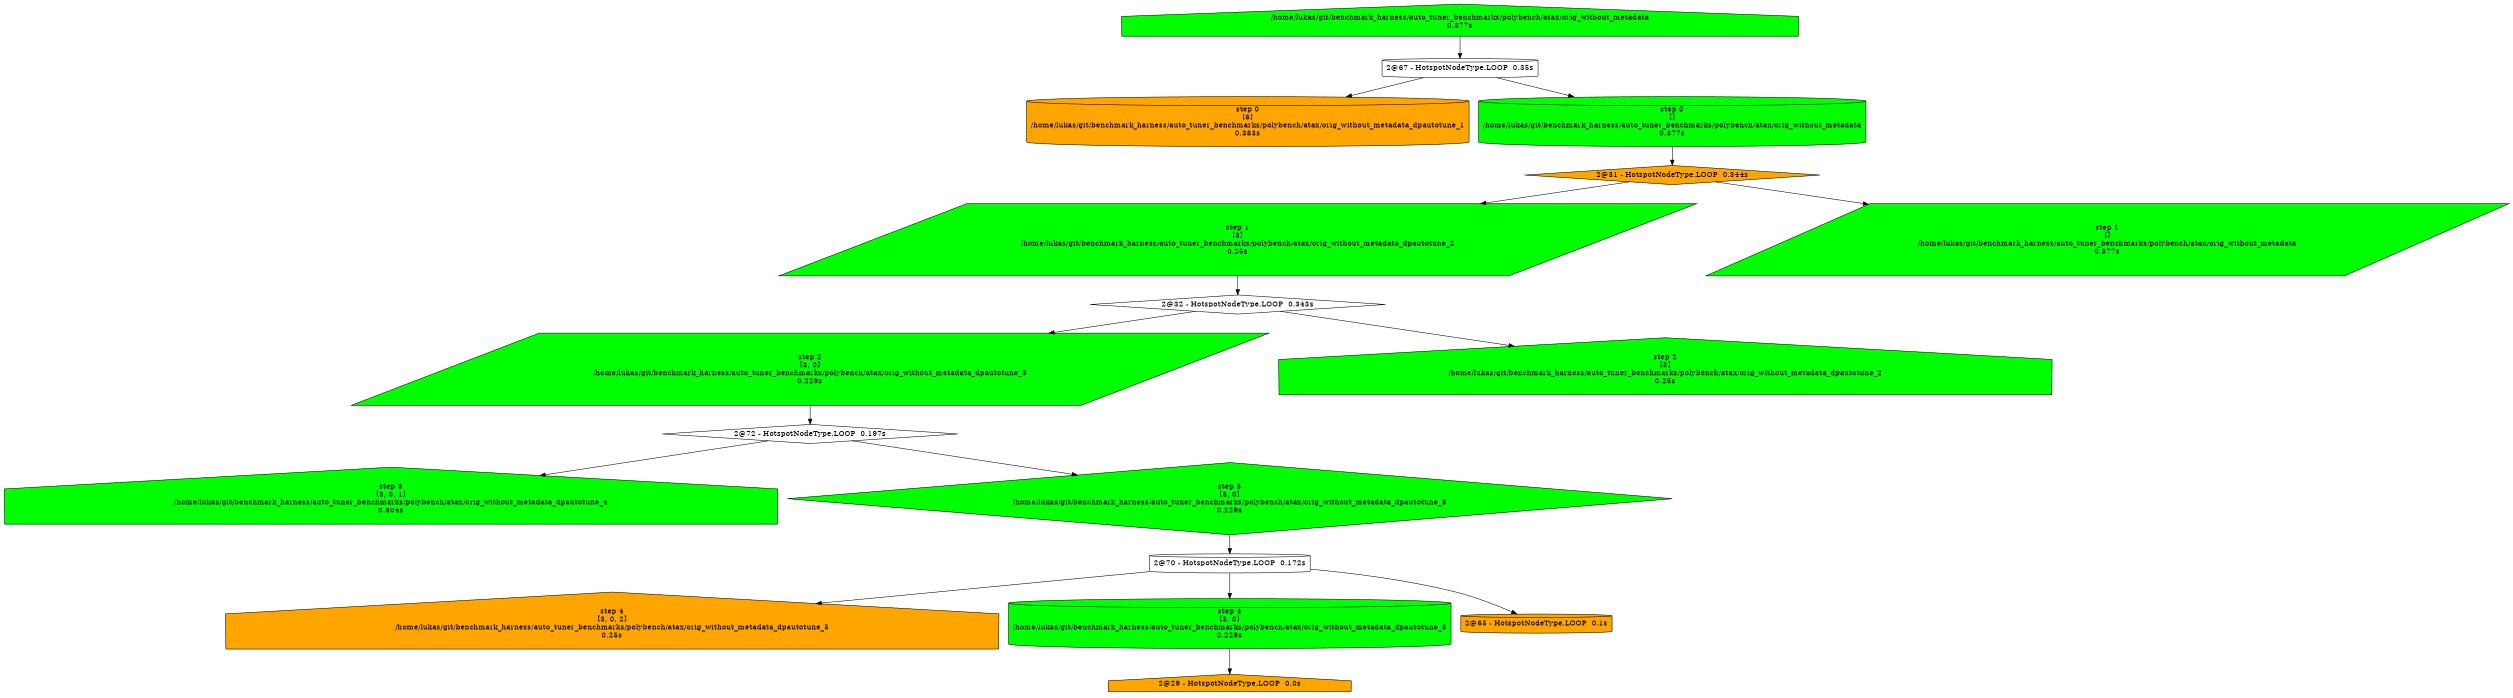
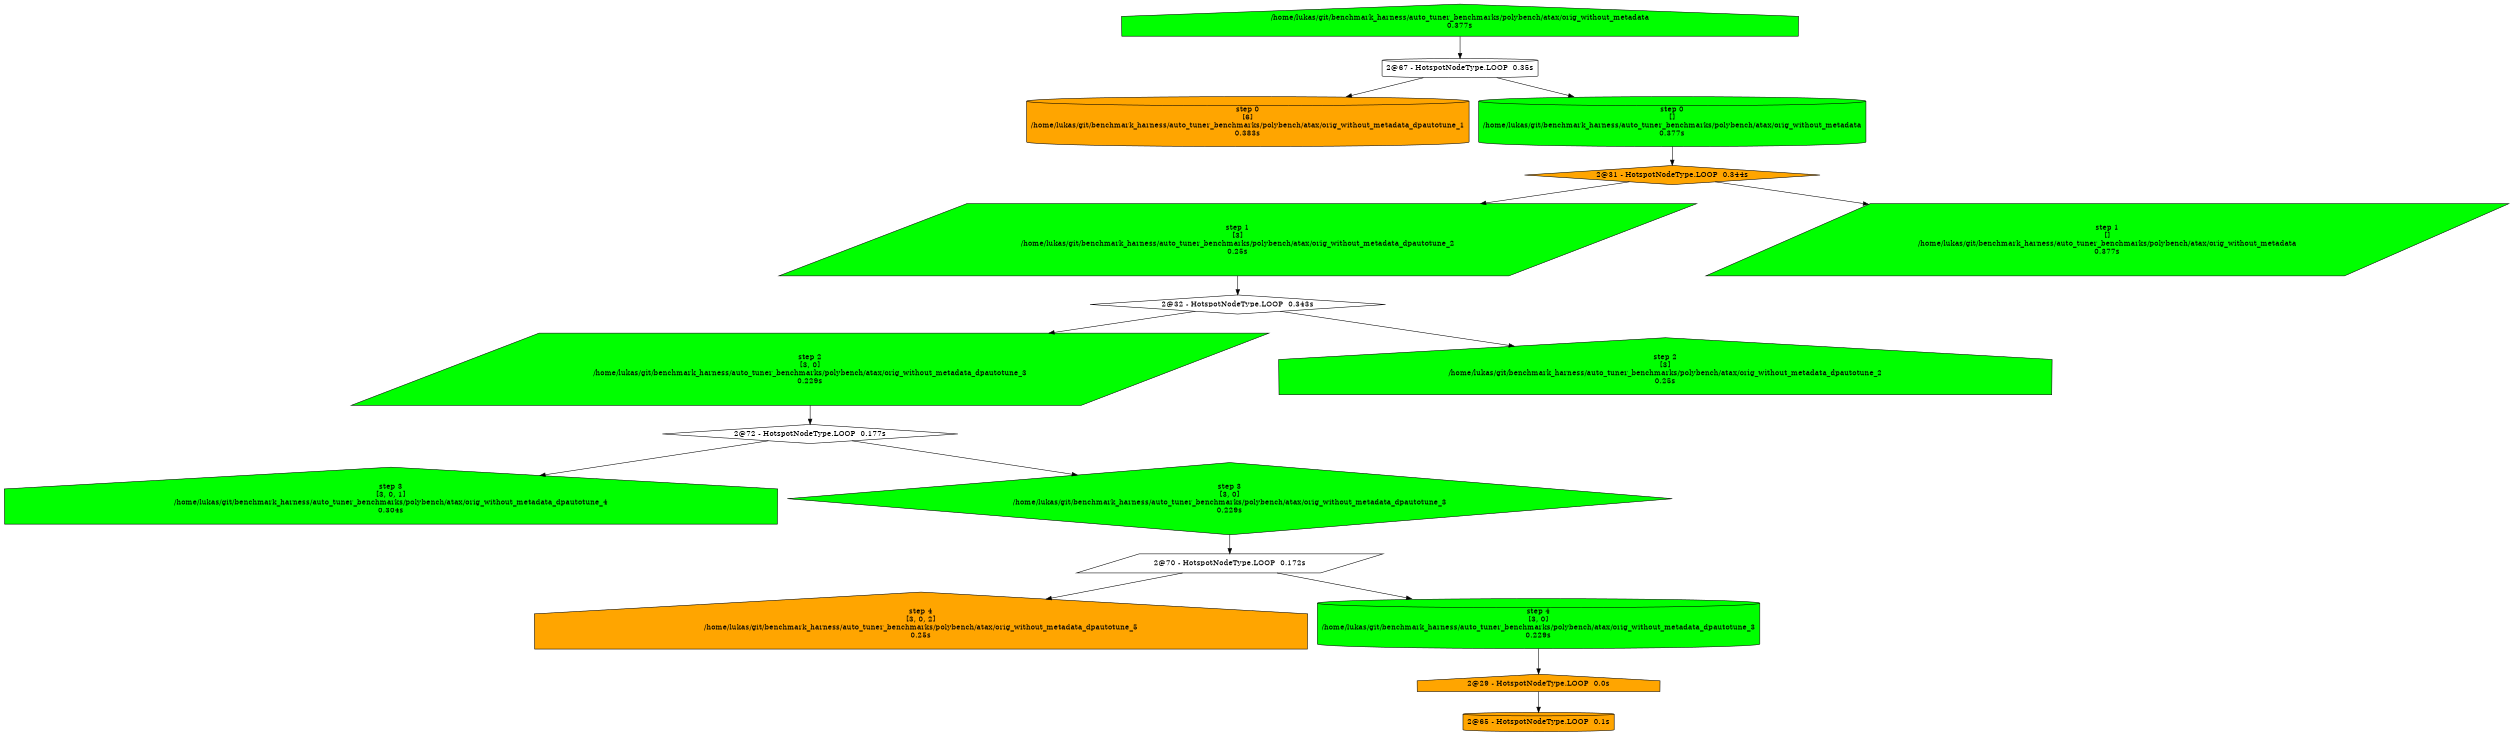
node "2@72 - HotspotNodeType.LOOP  0.197s": label "2@72 - HotspotNodeType.LOOP  0.197s" -> "2@72 - HotspotNodeType.LOOP  0.177s"
node "2@70 - HotspotNodeType.LOOP  0.172s": shape cylinder -> parallelogram
edge "2@70 - HotspotNodeType.LOOP  0.172s" -> "2@65 - HotspotNodeType.LOOP  0.1s": now "2@29 - HotspotNodeType.LOOP  0.0s" -> "2@65 - HotspotNodeType.LOOP  0.1s"
